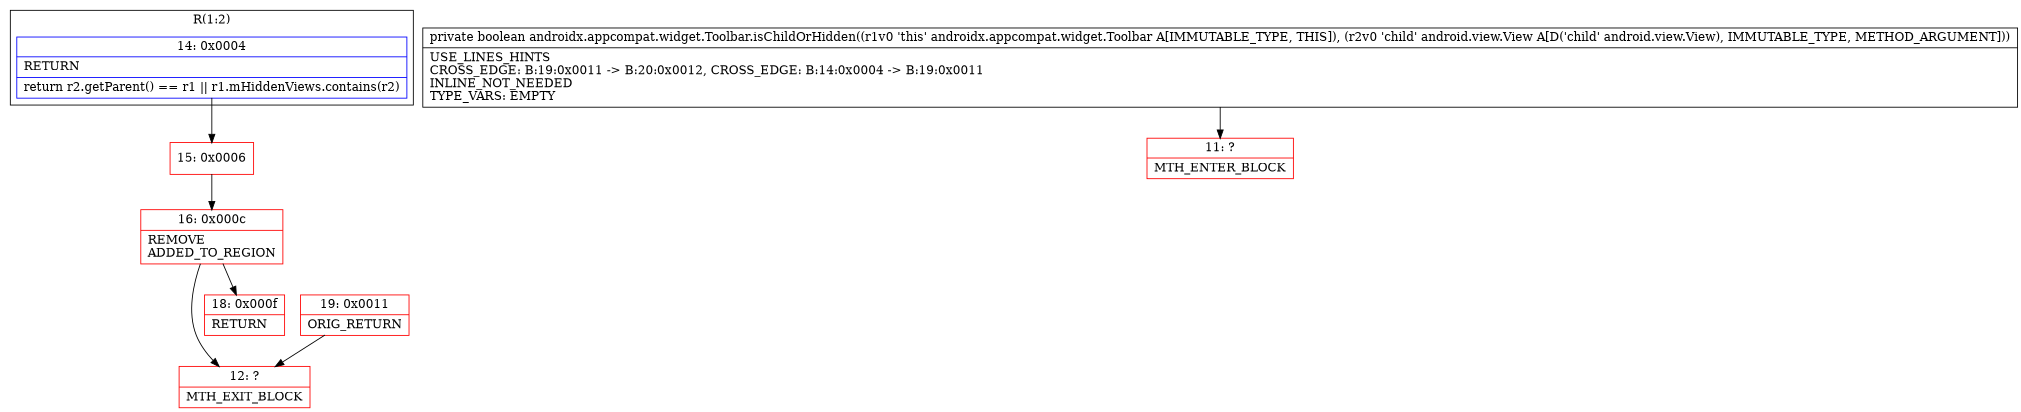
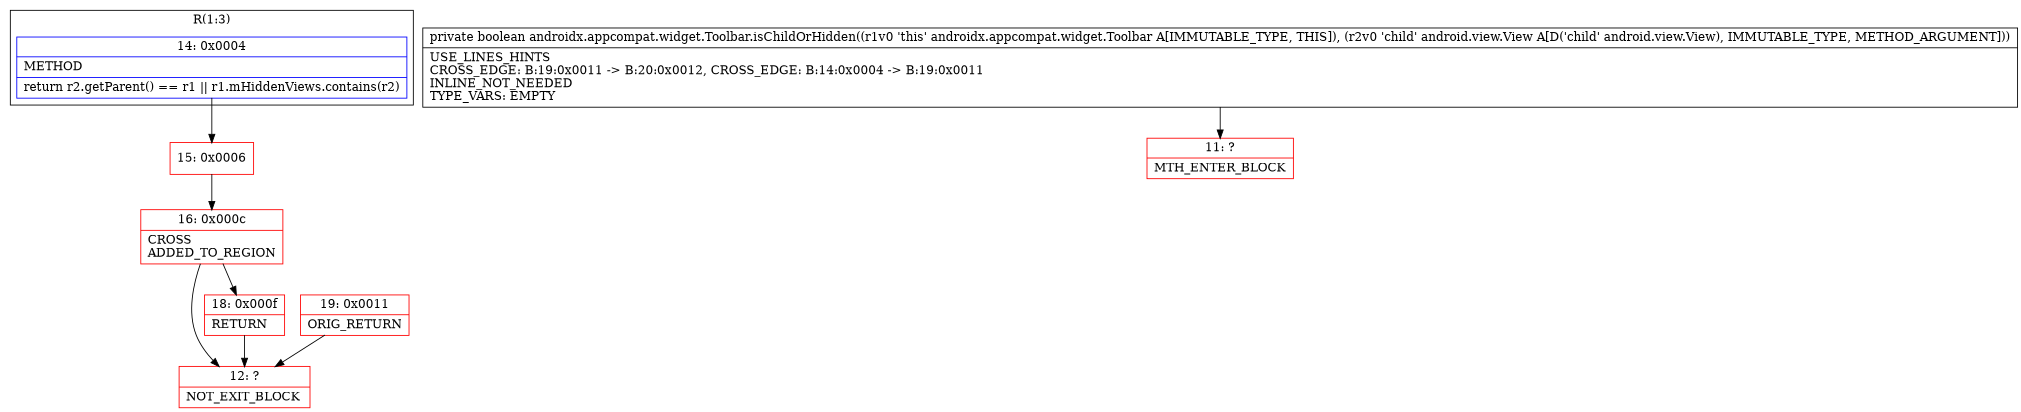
cluster "R(1:2)": label "R(1:2)" -> "R(1:3)"
node "14: 0x0004": text "RETURN" -> "METHOD"
node "16: 0x000c": text "REMOVE" -> "CROSS"
edge "18: 0x000f" -> "12: ?": added
node "12: ?": text "MTH_EXIT_BLOCK" -> "NOT_EXIT_BLOCK"
